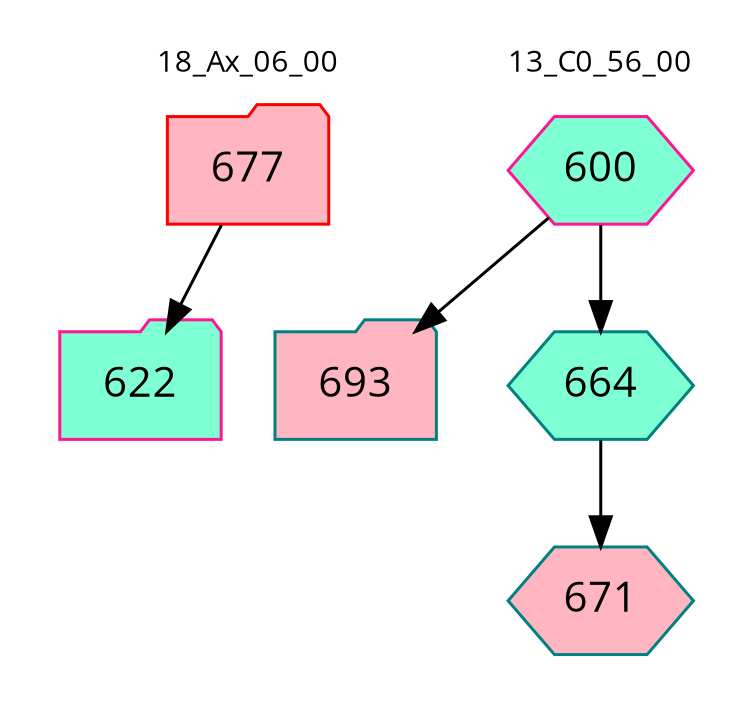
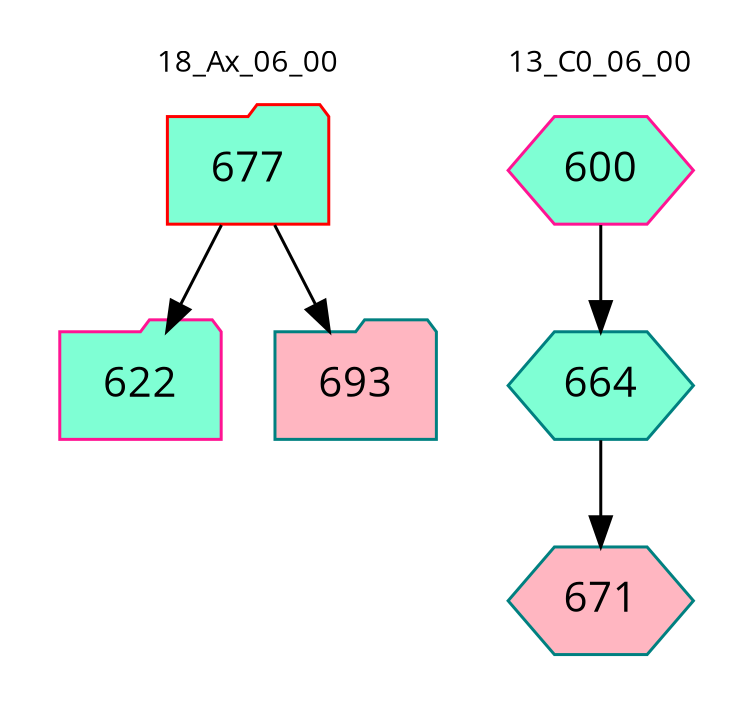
cluster "13_C0_56_00": label "13_C0_56_00" -> "13_C0_06_00"
node "677": fillcolor lightpink -> aquamarine
edge "600" -> "693": now "677" -> "693"
